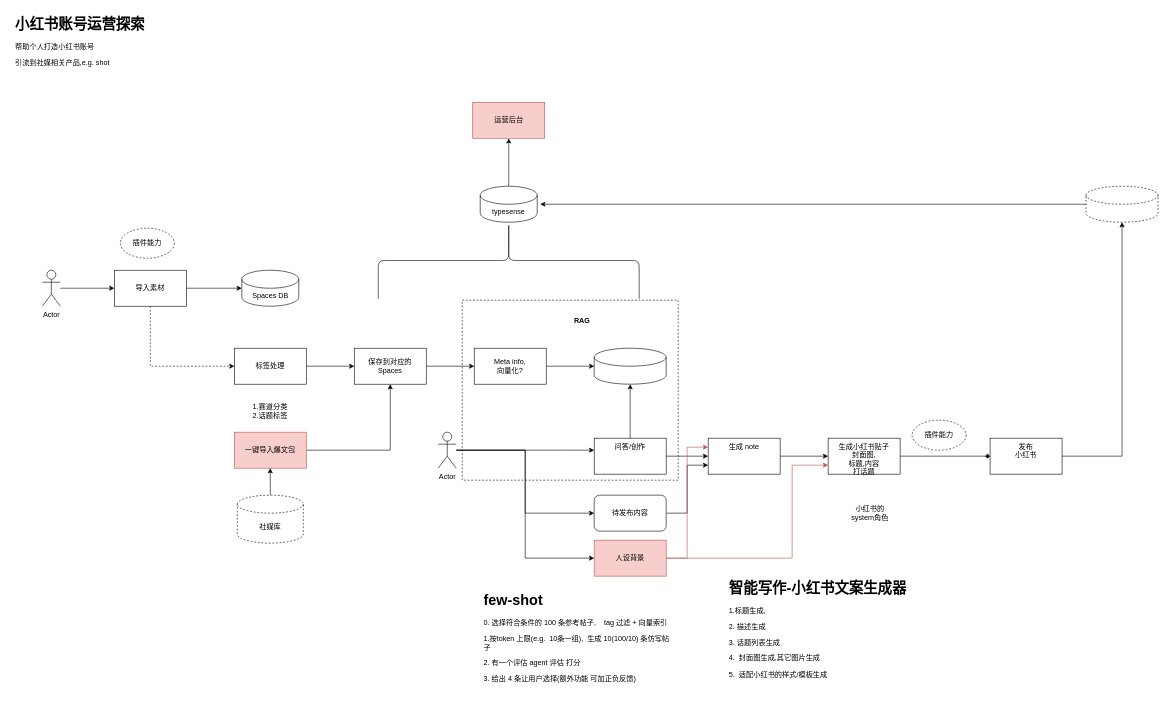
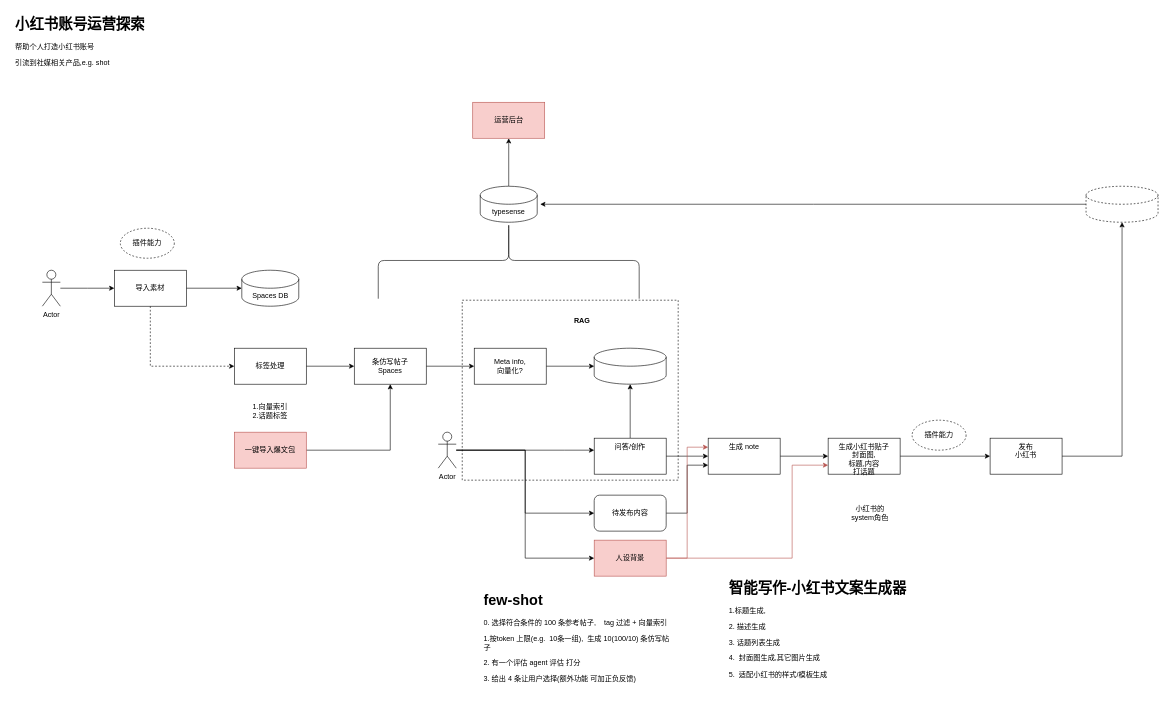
node "保存到对应的 Spaces": label "保存到对应的 Spaces" -> "条仿写帖子 Spaces"
node "1.赛道分类 2.话题标签": label "1.赛道分类 2.话题标签" -> "1.向量索引 2.话题标签"
edge "生成小红书贴子 封面图, 标题,内容 打话题" -> "发布 小红书": arrowhead diamond -> classic
edge "社媒库" -> "一键导入爆文包": removed
node "社媒库": removed
